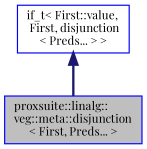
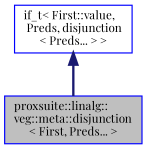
node "if_t< First::value, First, disjunction < Preds... > >": label "if_t< First::value, First, disjunction < Preds... > >" -> "if_t< First::value, Preds, disjunction < Preds... > >"
